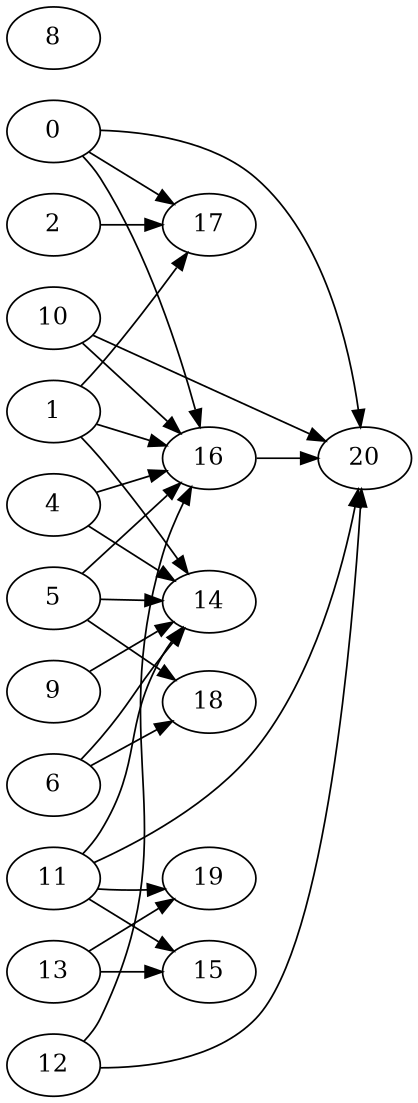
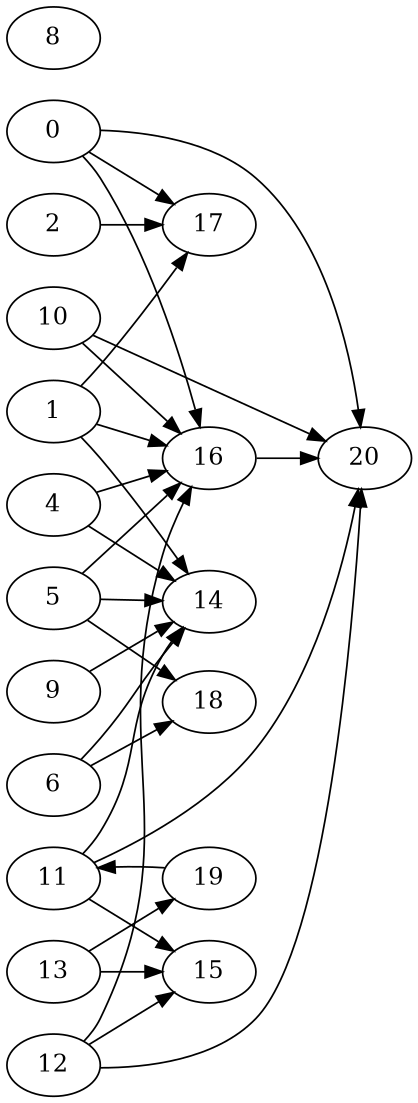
edge "11" -> "19": reversed
edge "12" -> "15": added
